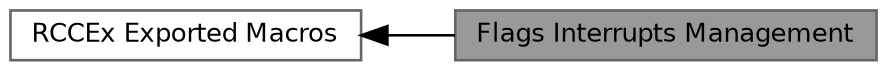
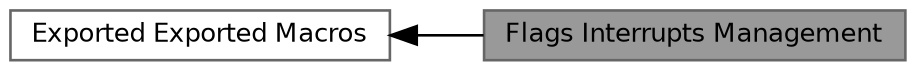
node "RCCEx Exported Macros": label "RCCEx Exported Macros" -> "Exported Exported Macros"
